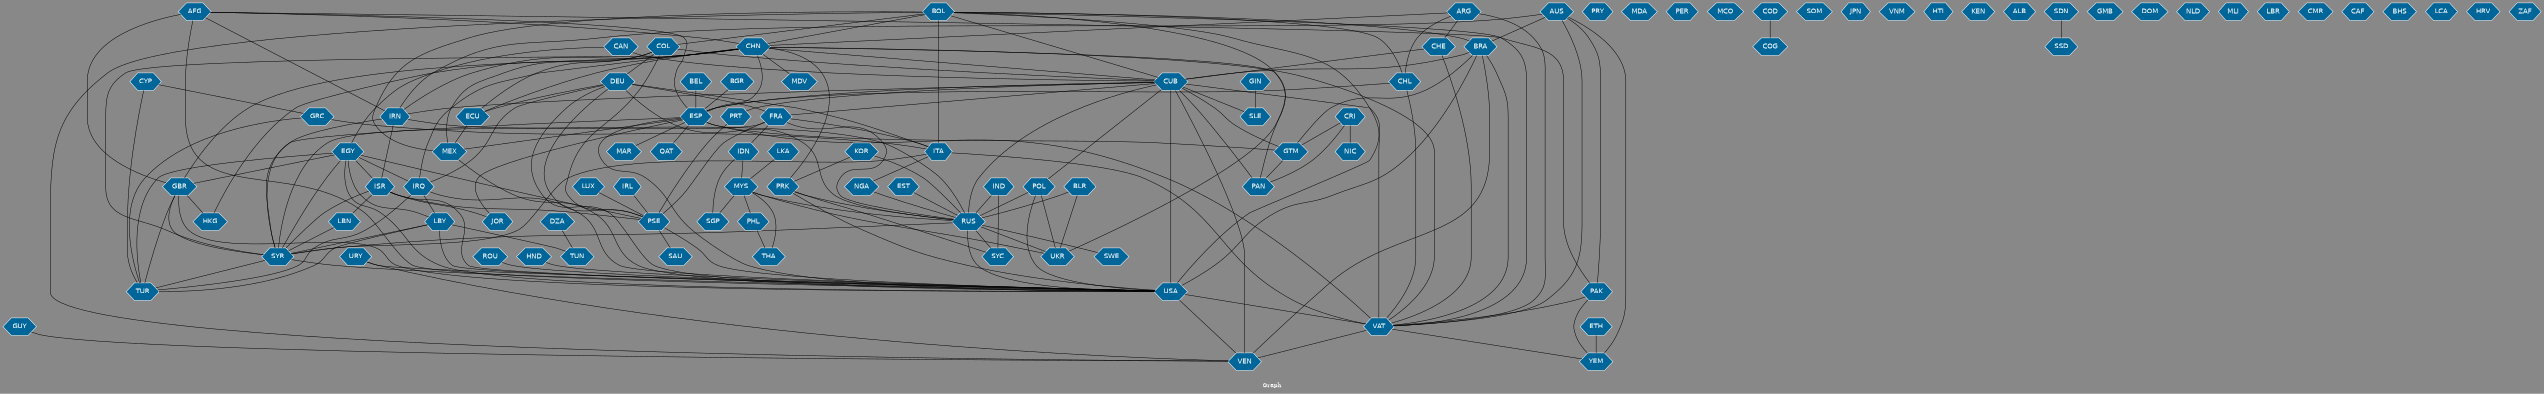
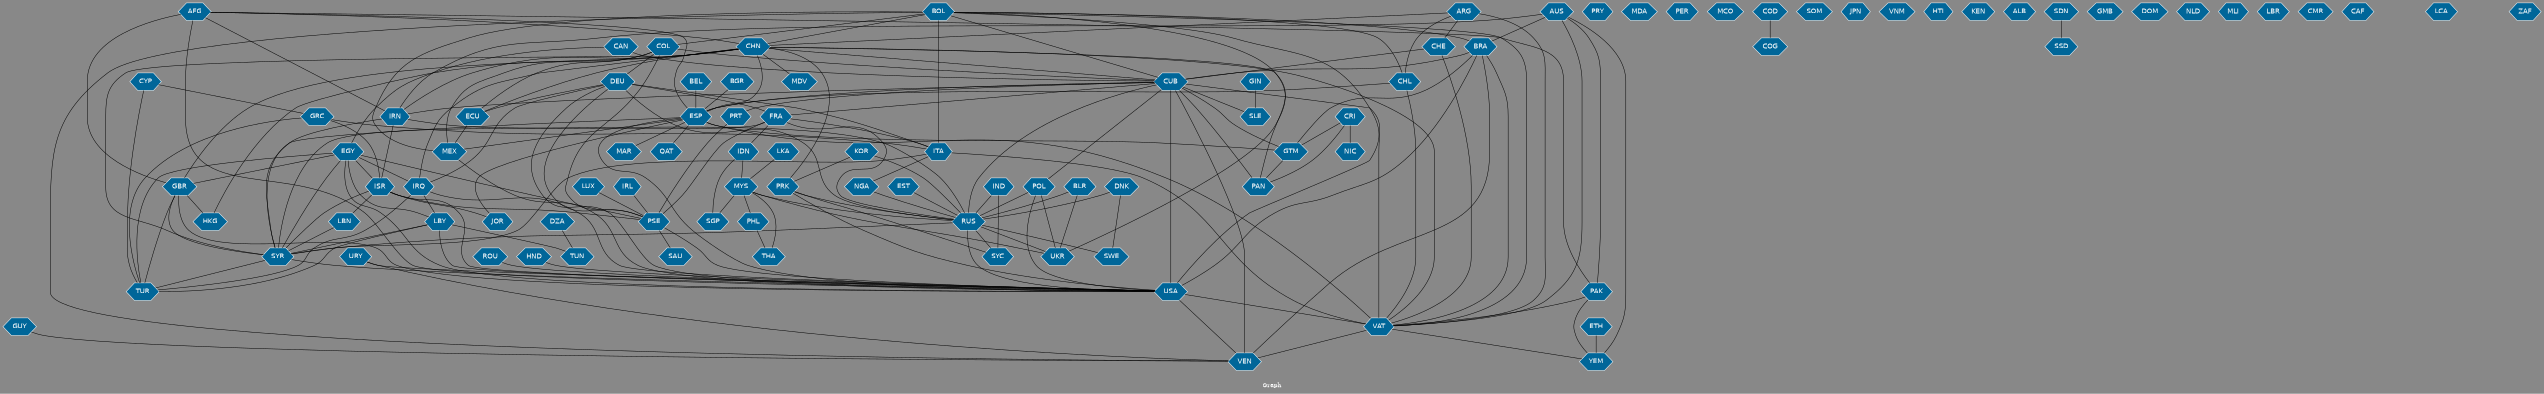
node "BHS": removed
node "HRV": removed
edge "GRC" -- "ISR": added
node "DNK": added
